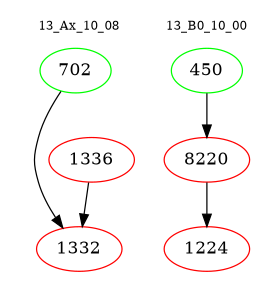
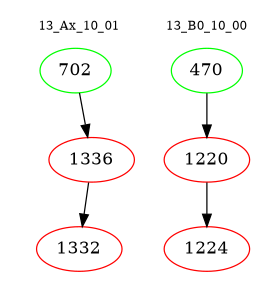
cluster "13_Ax_10_08": label "13_Ax_10_08" -> "13_Ax_10_01"
node "450": label "450" -> "470"
edge "702" -> "1332": now "702" -> "1336"
node "8220": label "8220" -> "1220"
